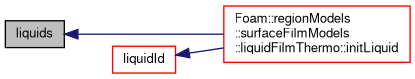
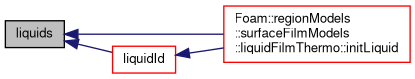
edge "liquidId" -> "liquids": added
